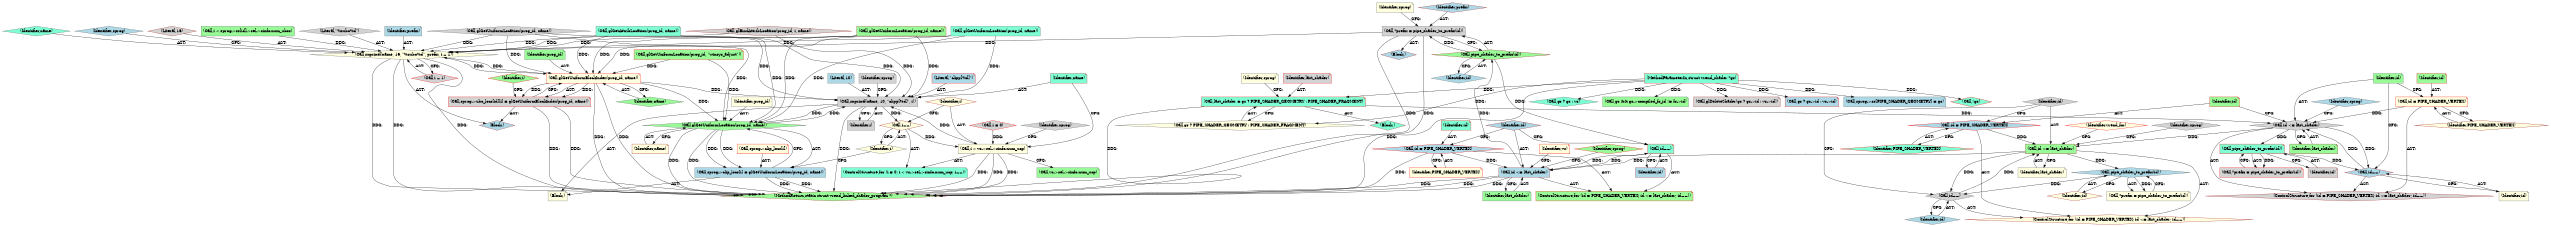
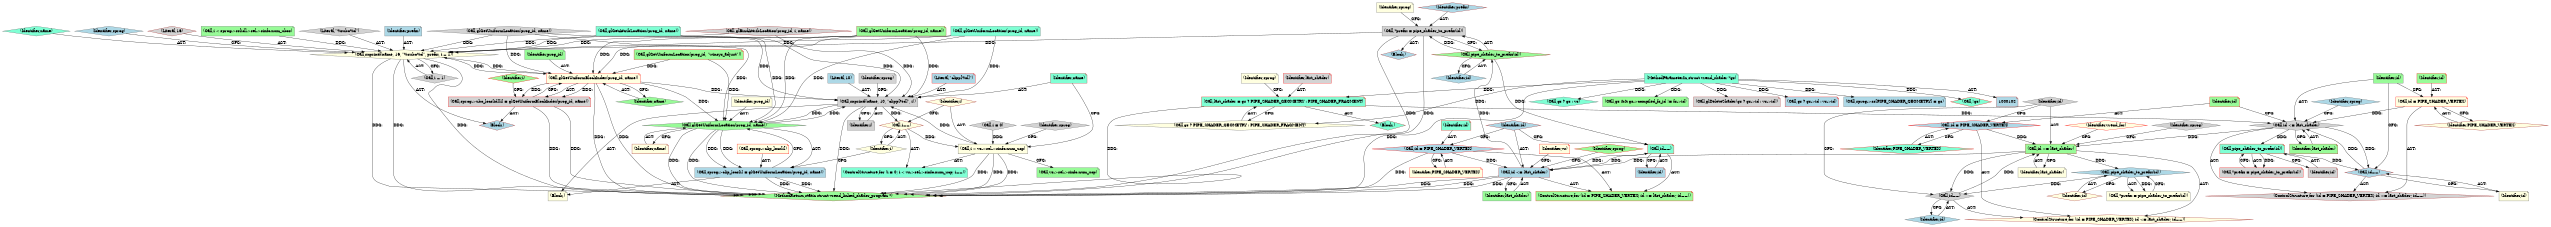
edge "(Call,glGetAttribLocation(prog_id, name))" -> "(Call,glGetUniformBlockIndex(prog_id, name))": removed, label "DDG:"
node "(Call,i + 1)": color red -> gray40
node "(MethodParameterIn,struct vrend_shader *gs)": color red -> gray40
node "1000102": added
node "(Call,i = 0)": color red -> gray40
